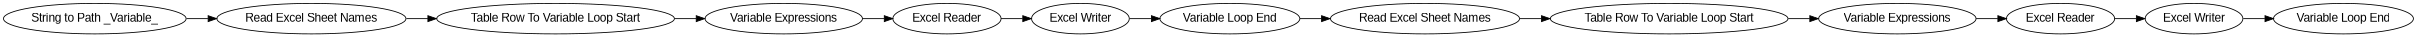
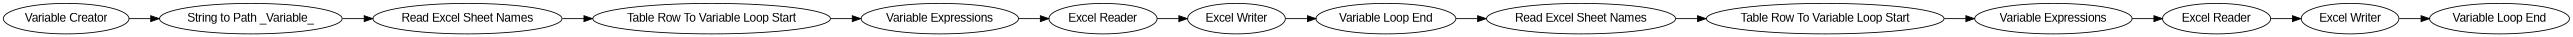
node "Variable Creator": added
